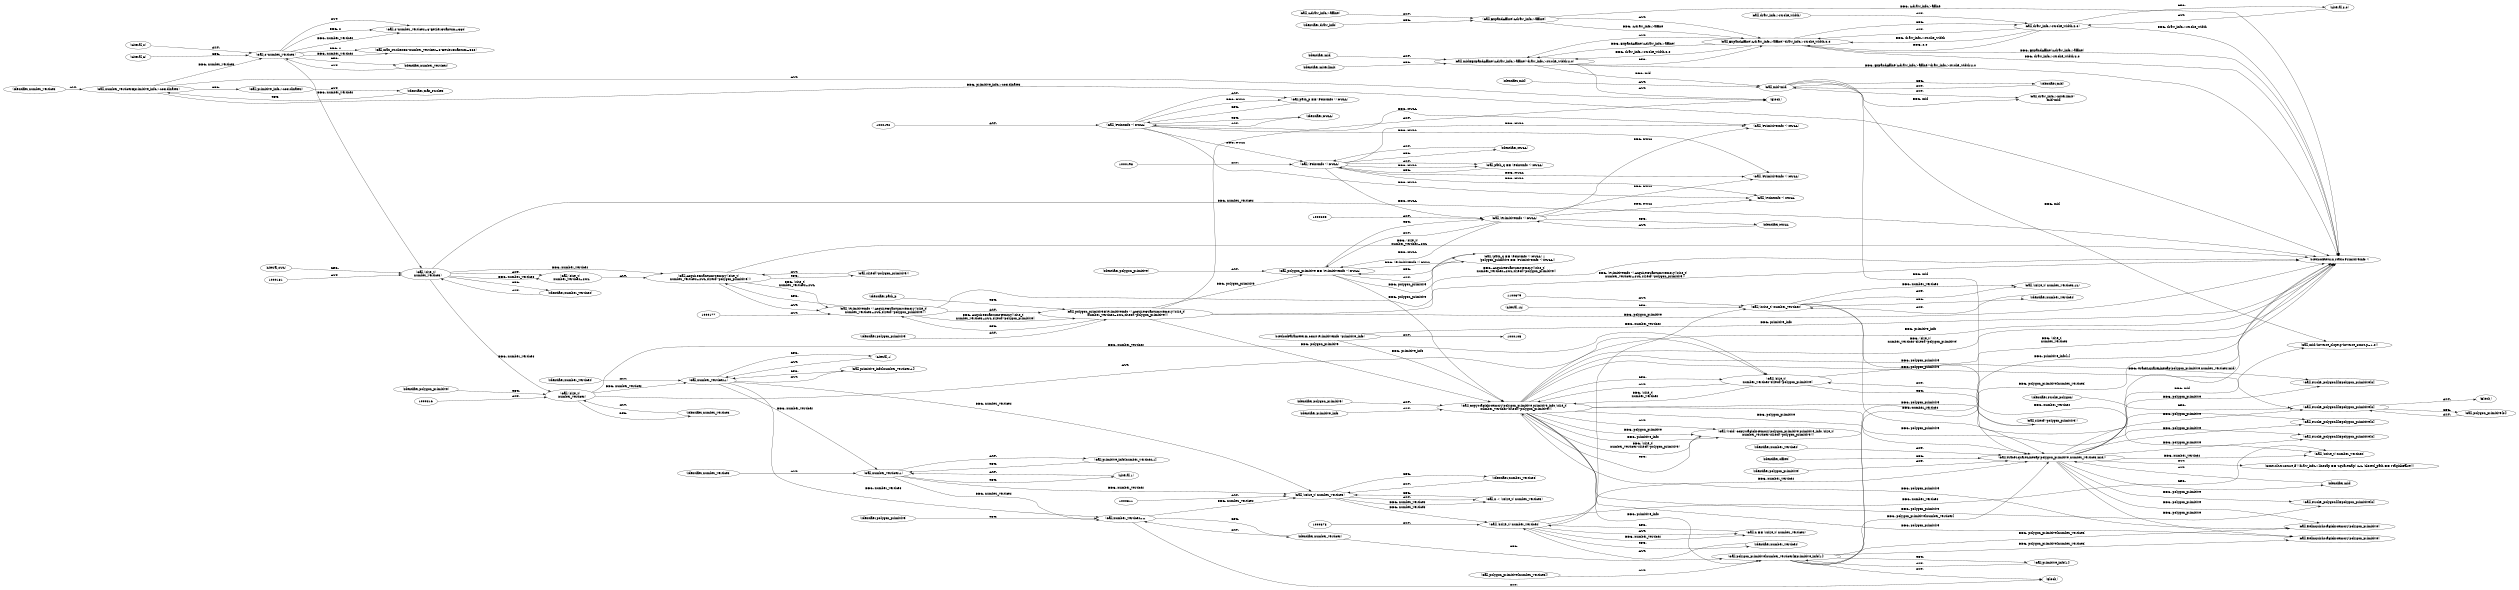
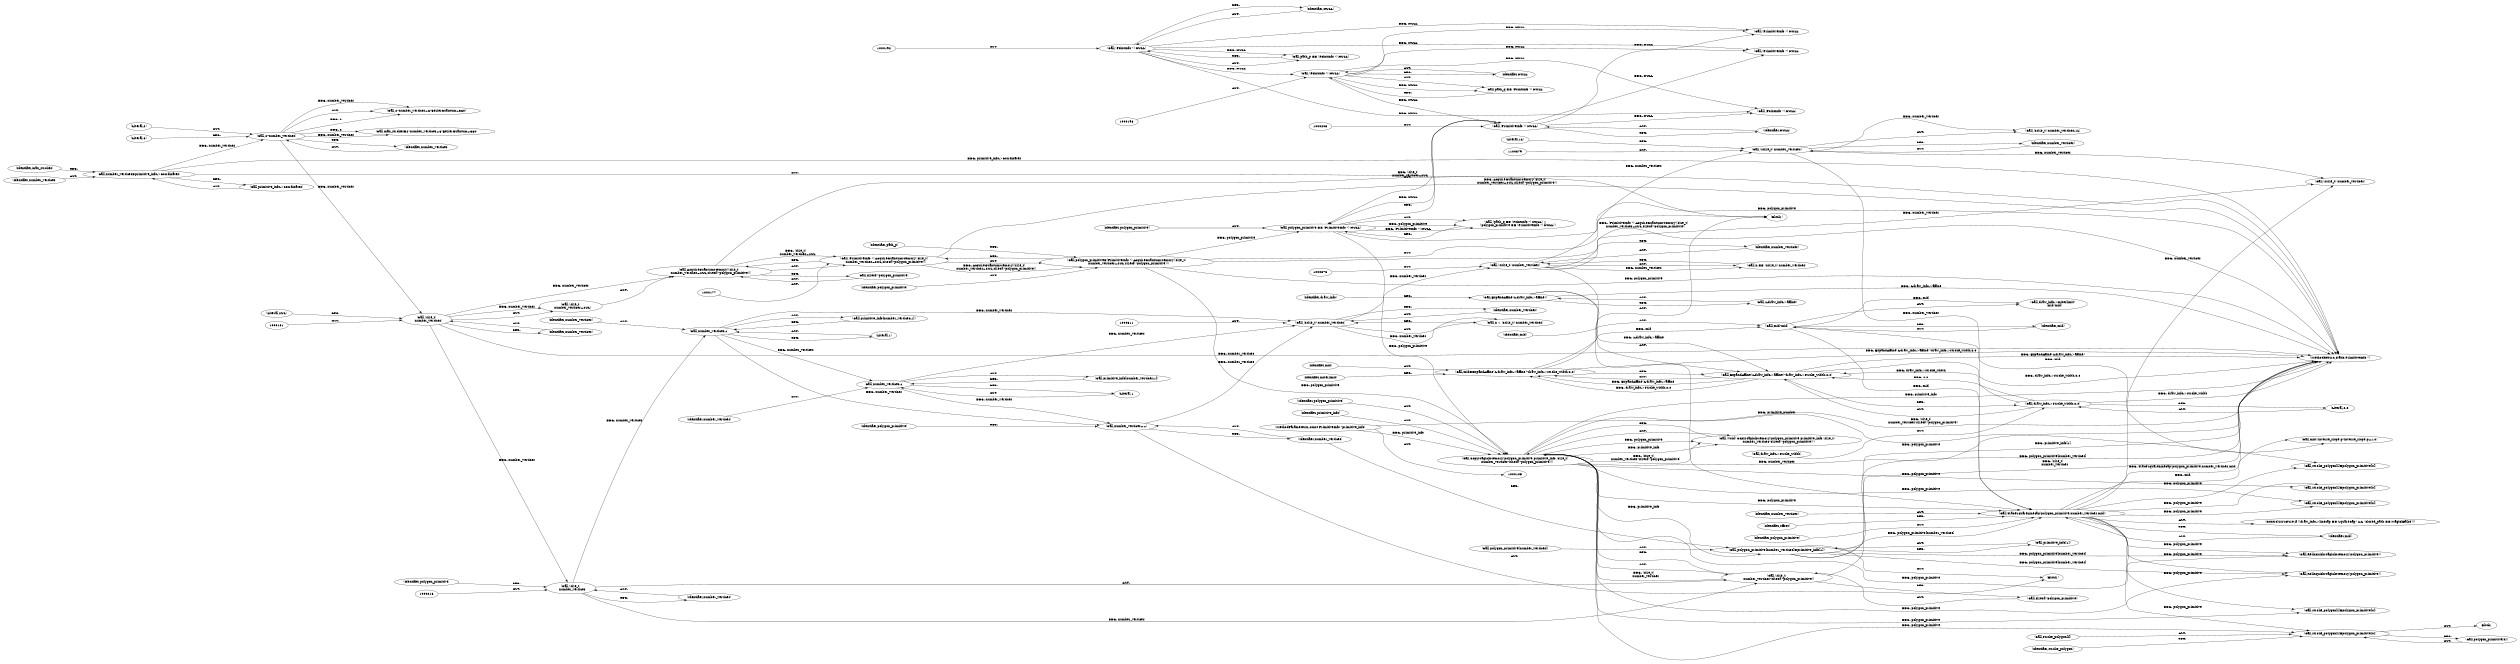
edge "(Call,primitive_info->coordinates)" -> "(Identifier,max_strokes)": now "(Call,primitive_info->coordinates)" -> "(Call,number_vertices=primitive_info->coordinates)"
edge "(Call,polygon_primitive == (PrimitiveInfo *) NULL)" -> "(MethodReturn,static PrimitiveInfo *)": added, label "DDG: polygon_primitive"
edge "(Call,ExpandAffine(&draw_info->affine))" -> "(Call,&draw_info->affine)": added, label "CFG:"
edge "(MethodParameterIn,const PrimitiveInfo *primitive_info)" -> "(MethodReturn,static PrimitiveInfo *)": label "DDG: primitive_info" -> "DDG: primitive_number"
node "(Call,mid/(inverse_slope.p*inverse_const.p+1.0))": label "(Call,mid/(inverse_slope.p*inverse_const.p+1.0))" -> "(Call,mid/(inverse_slope.p*inverse_slope.p+1.0))"
node "(Call,stroke_polygon[i])": added
